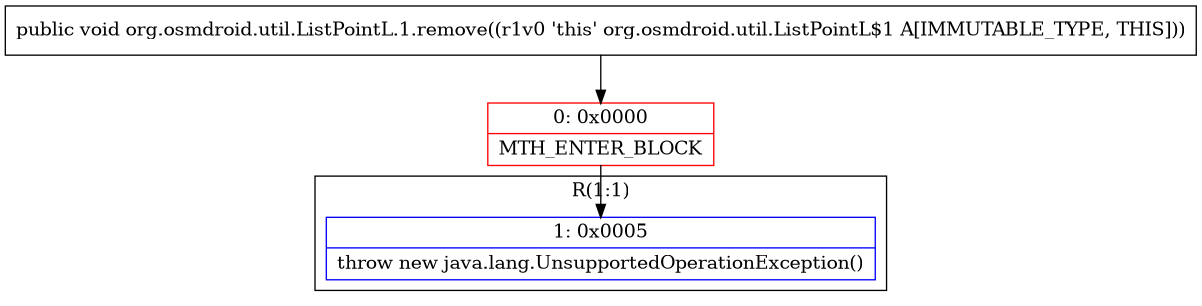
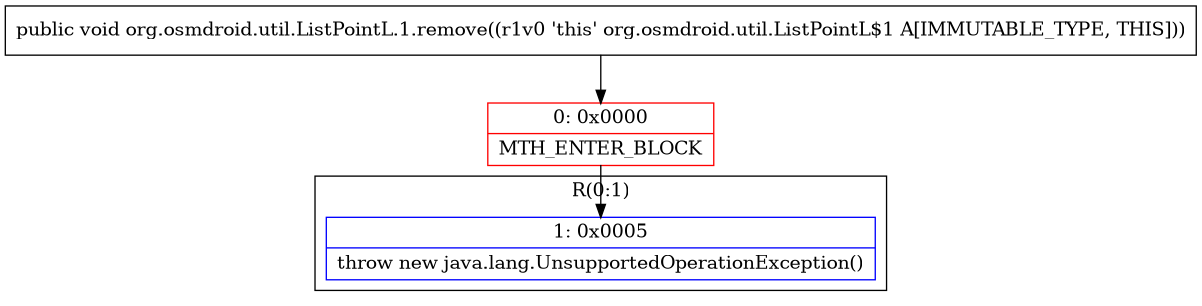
cluster "R(1:1)": label "R(1:1)" -> "R(0:1)"
